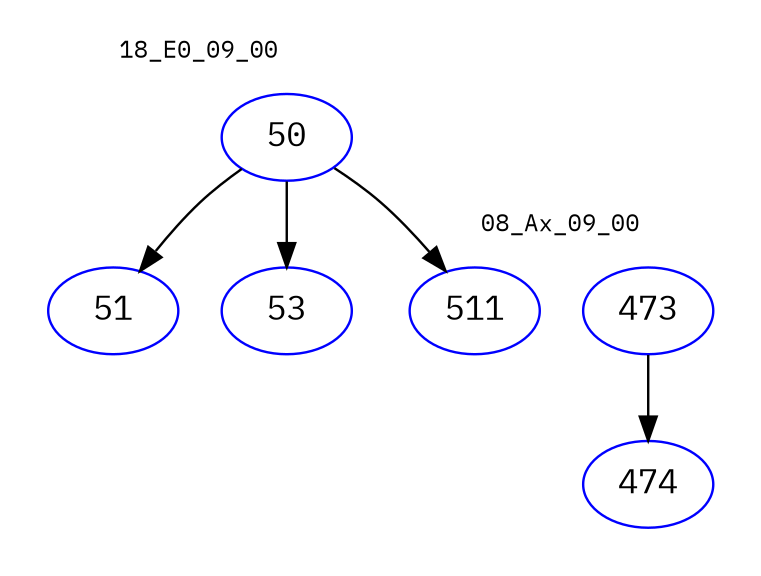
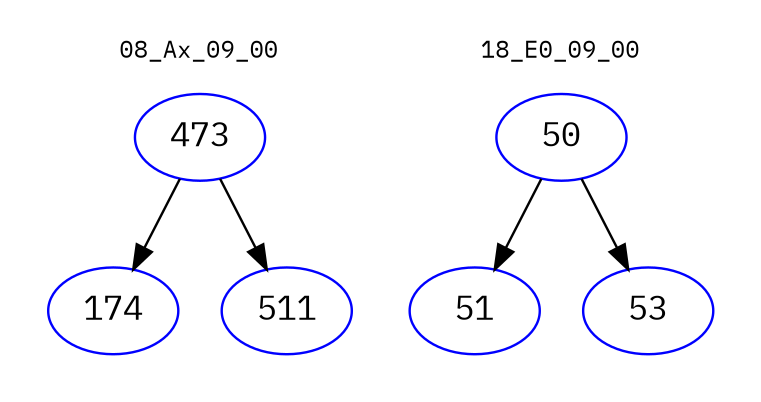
edge "50" -> "511": now "473" -> "511"
node "474": label "474" -> "174"
